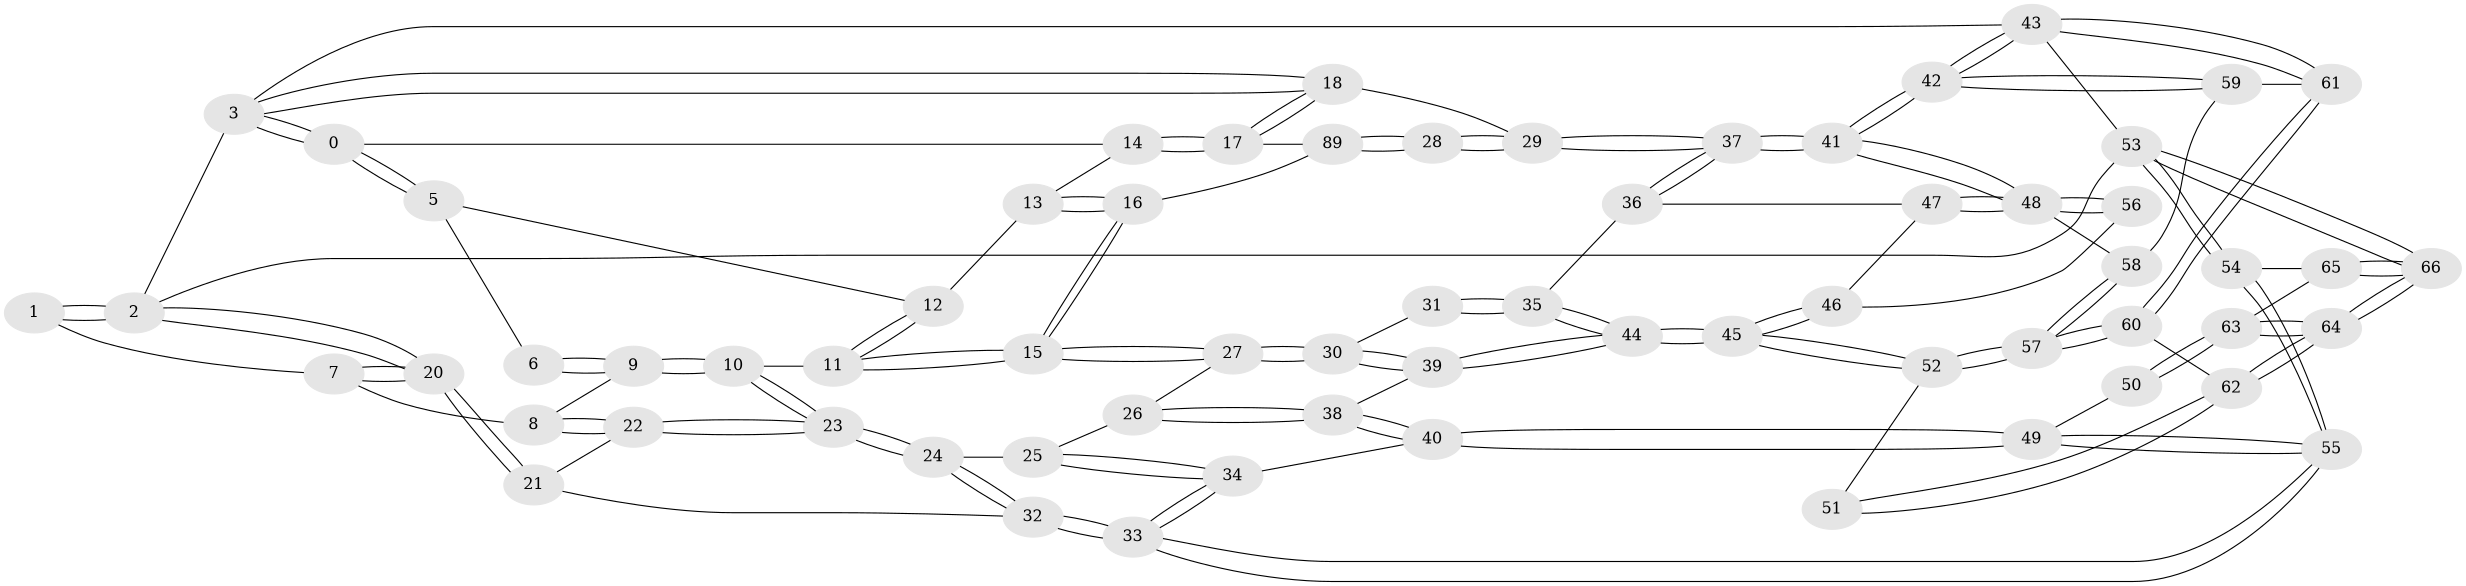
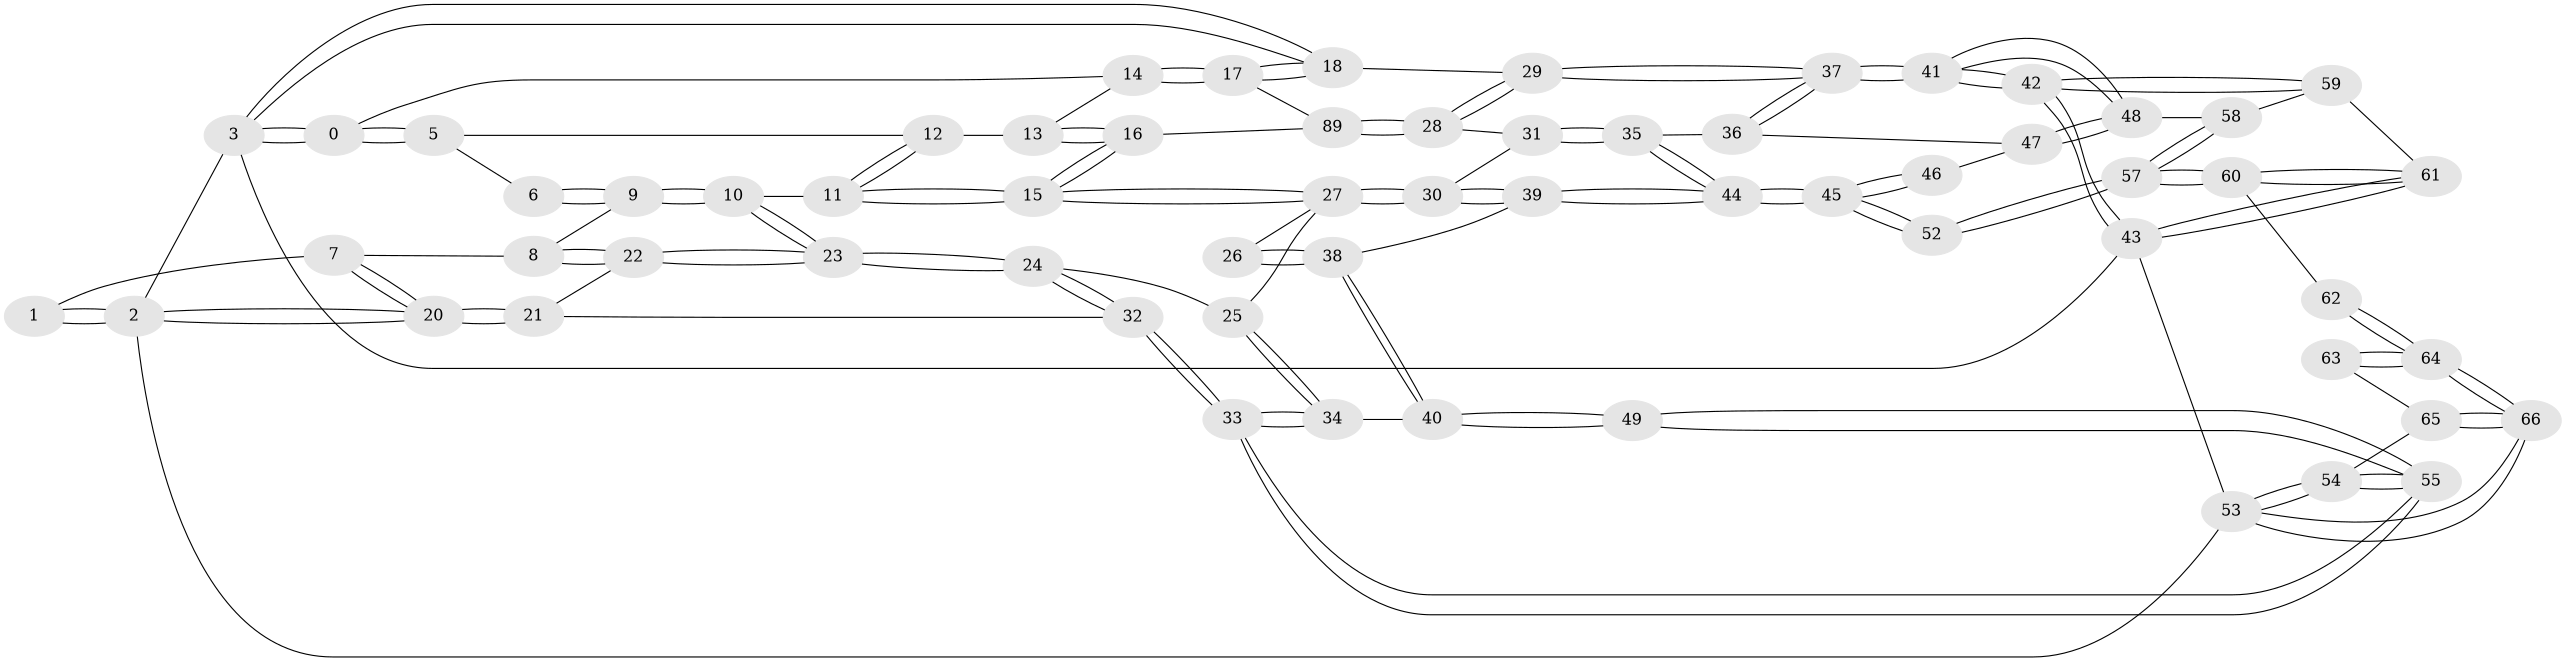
edge "28" -- "31": added
node "56": removed
node "50": removed
edge "26" -- "25": now "27" -- "25"
node "51": removed
